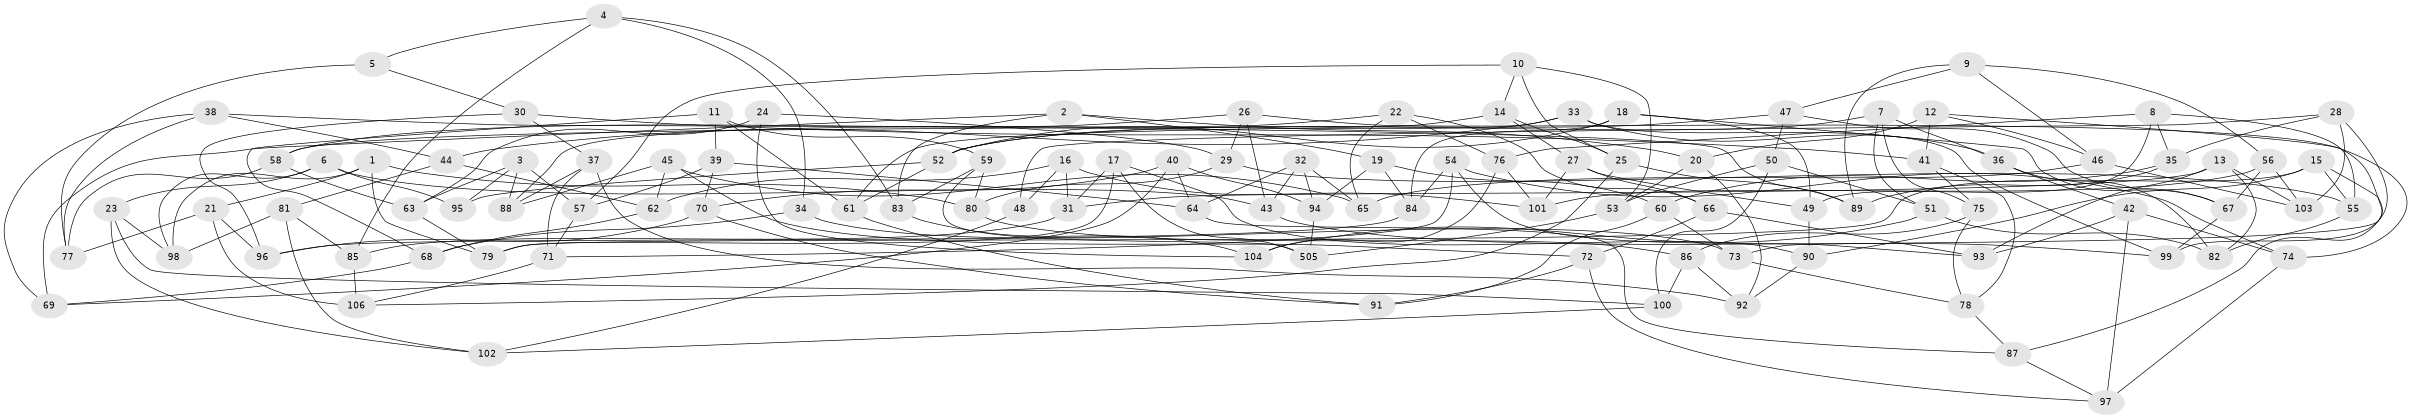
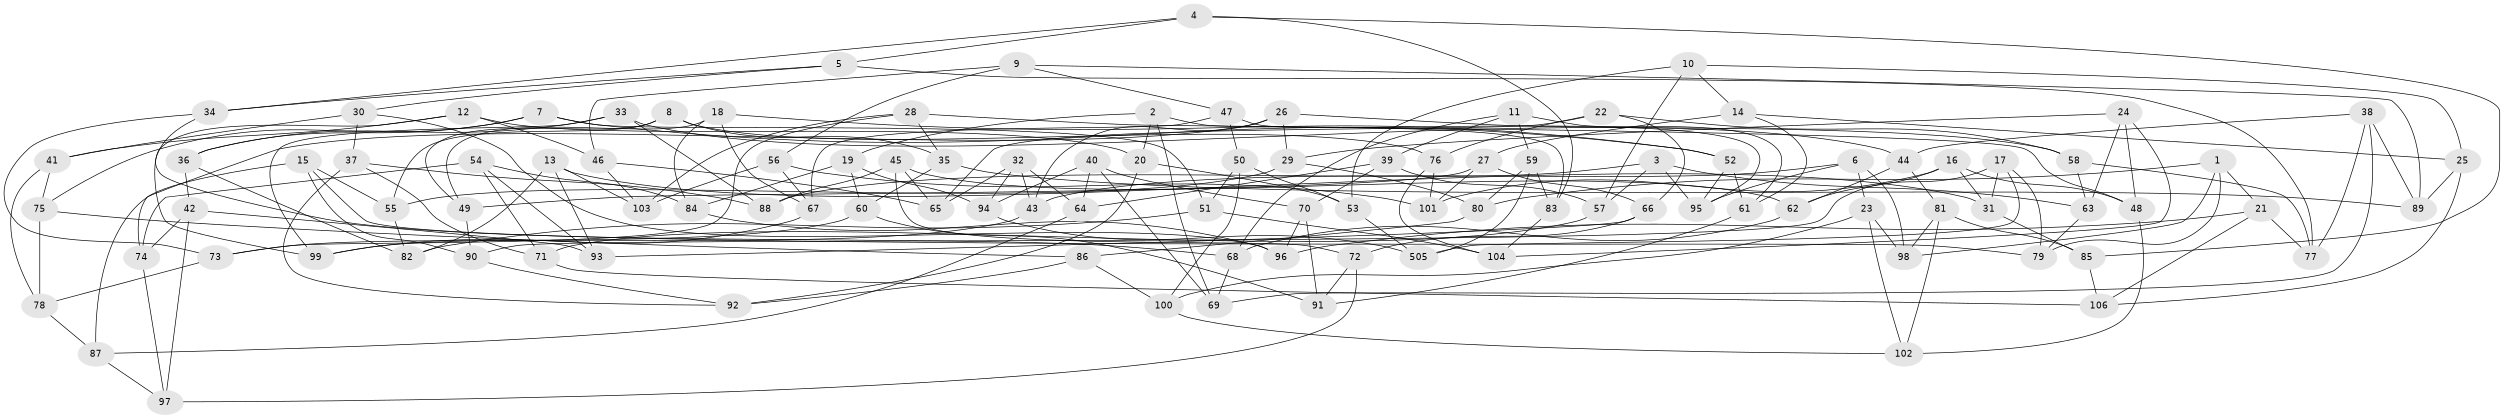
edge "5" -- "34": added
edge "47" -- "52": now "47" -- "95"
edge "24" -- "48": added
